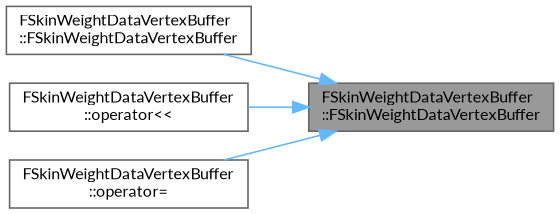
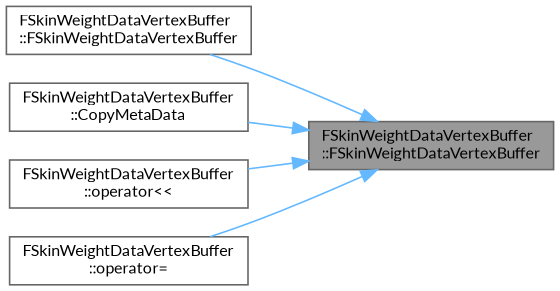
node "FSkinWeightDataVertexBuffer ::CopyMetaData": added
